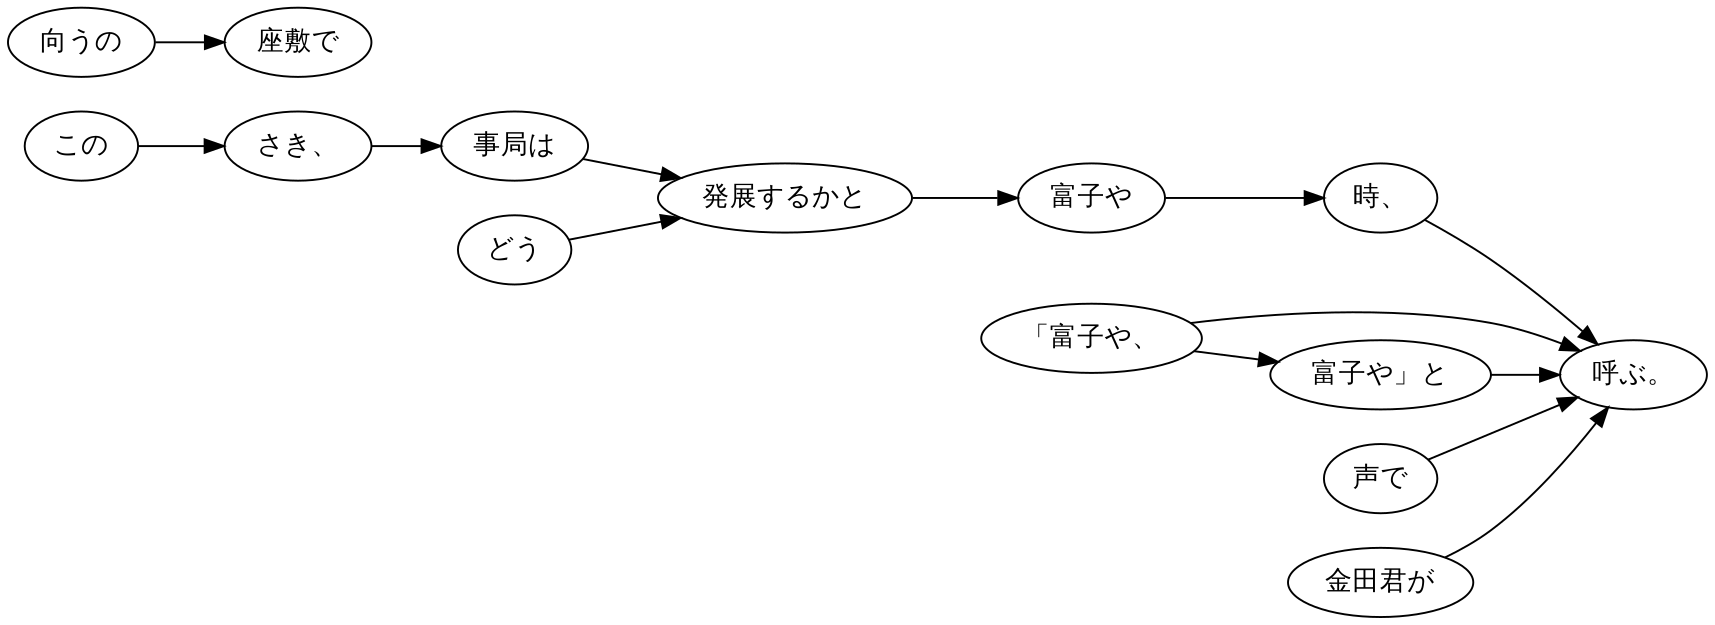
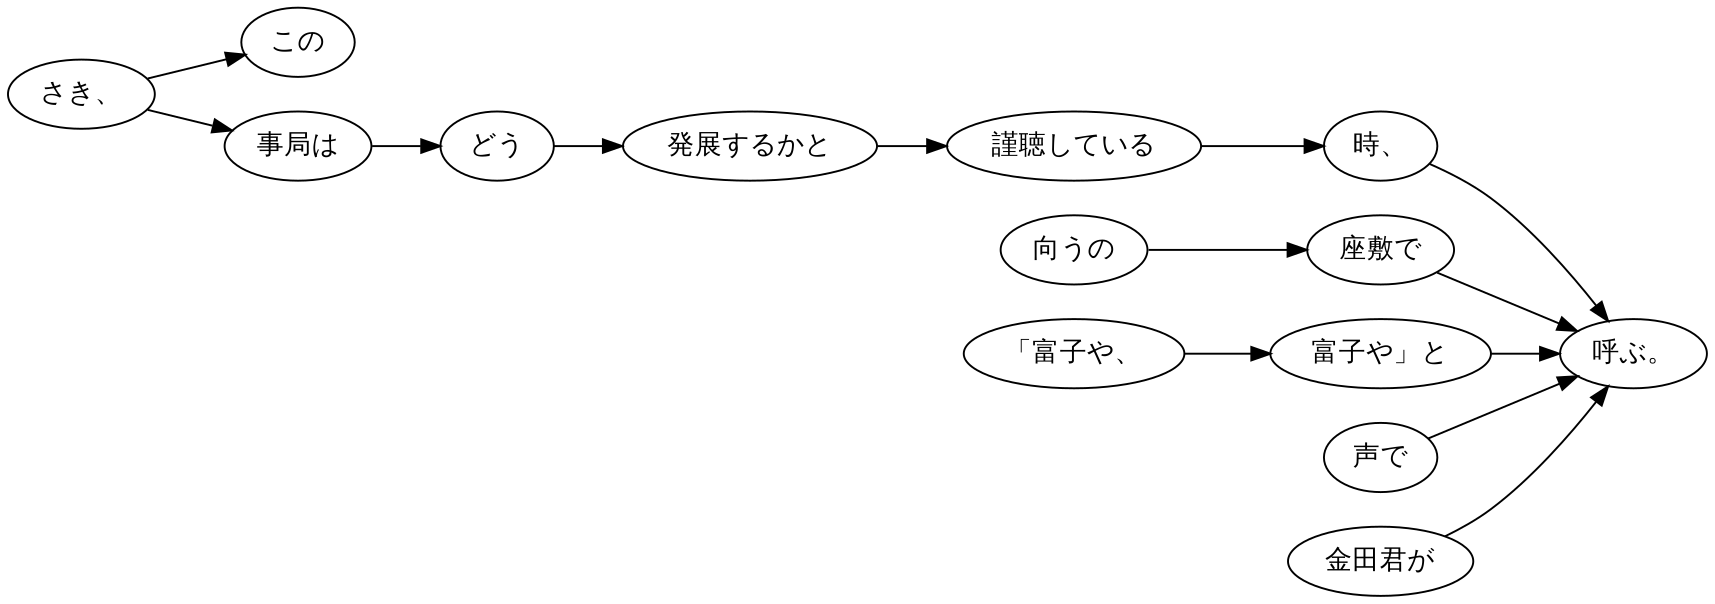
edge "この" -> "さき、": reversed
edge "事局は" -> "発展するかと": now "事局は" -> "どう"
node "富子や": label "富子や" -> "謹聴している"
edge "「富子や、" -> "呼ぶ。": now "座敷で" -> "呼ぶ。"
